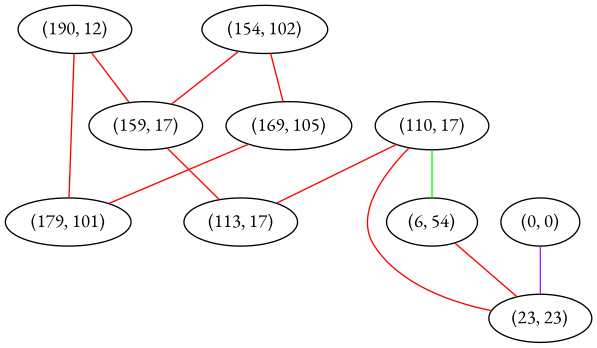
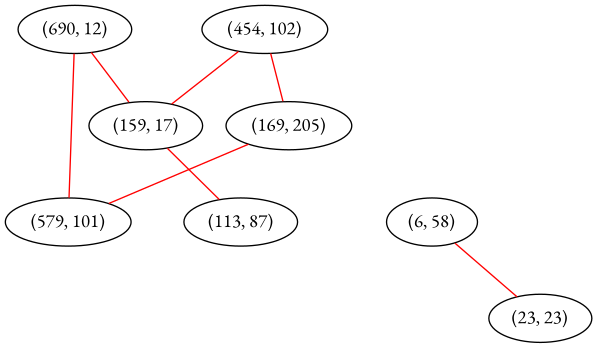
node "(190, 12)": label "(190, 12)" -> "(690, 12)"
node "(154, 102)": label "(154, 102)" -> "(454, 102)"
node "(169, 105)": label "(169, 105)" -> "(169, 205)"
node "(110, 17)": removed
node "(179, 101)": label "(179, 101)" -> "(579, 101)"
node "(113, 17)": label "(113, 17)" -> "(113, 87)"
node "(6, 54)": label "(6, 54)" -> "(6, 58)"
node "(0, 0)": removed
